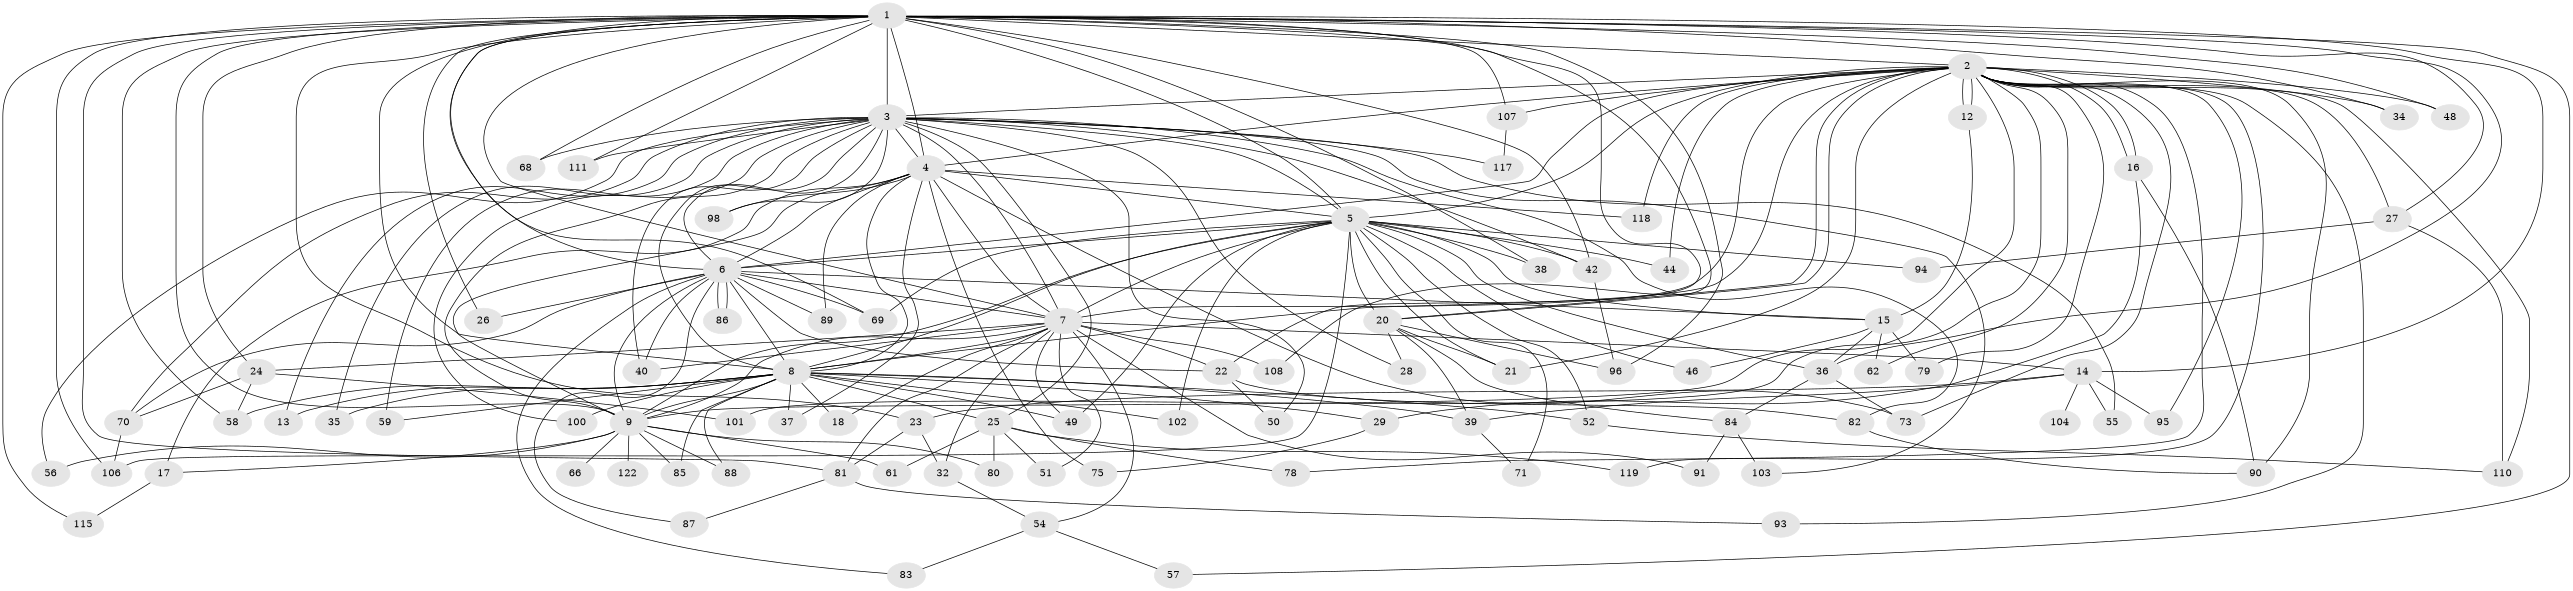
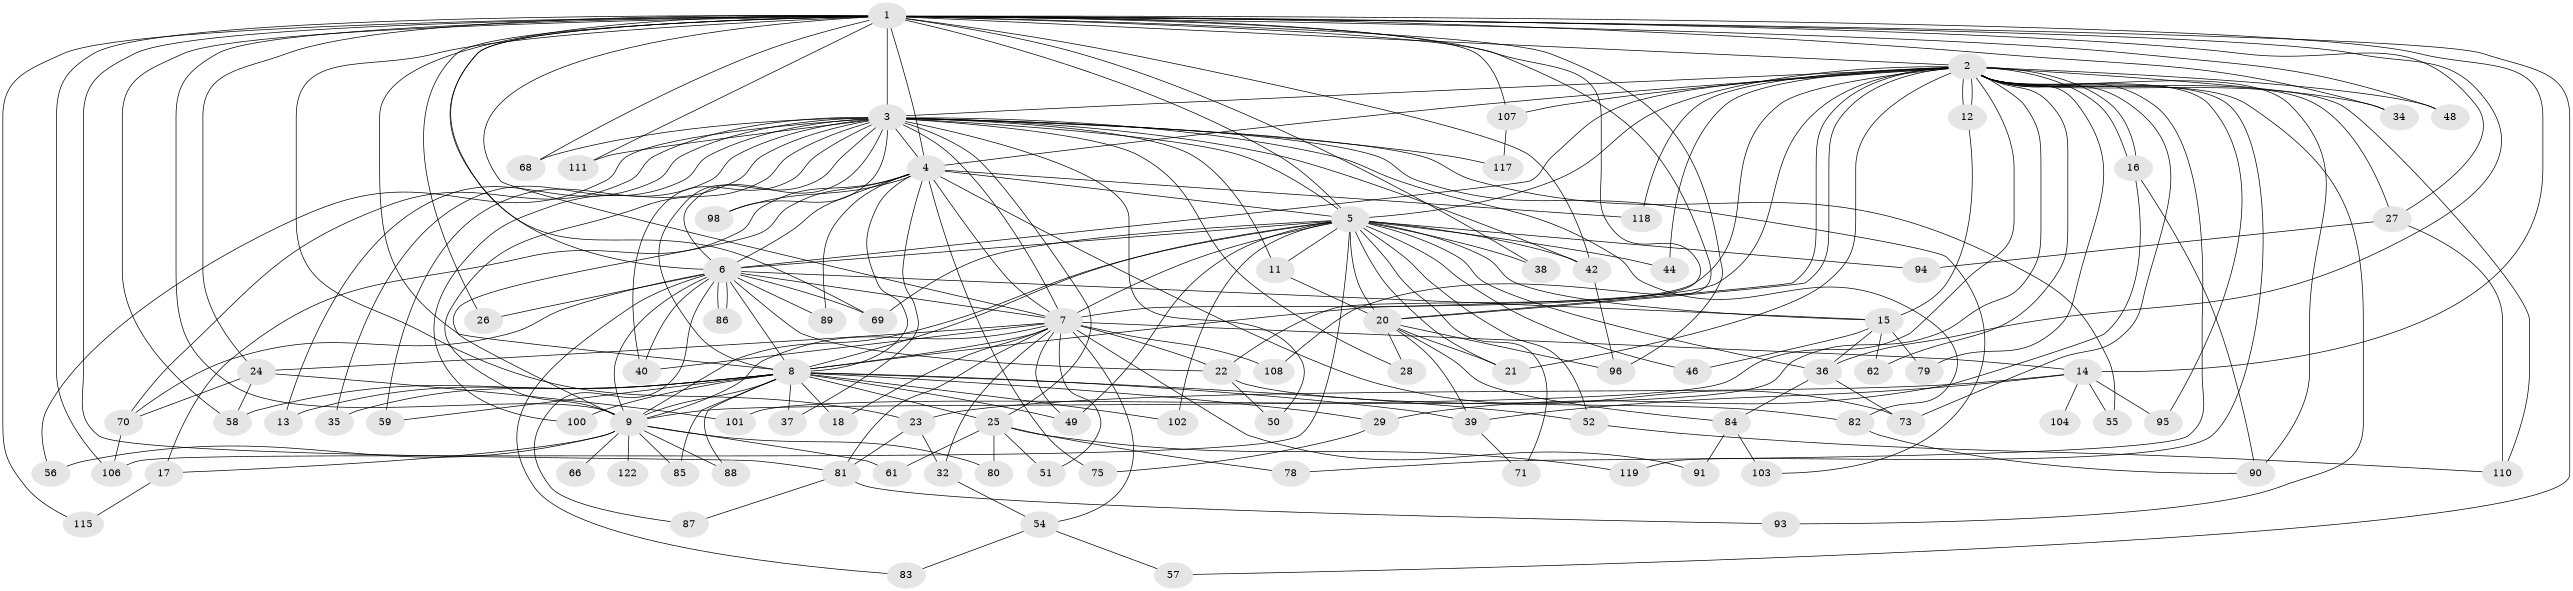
node "11": added
